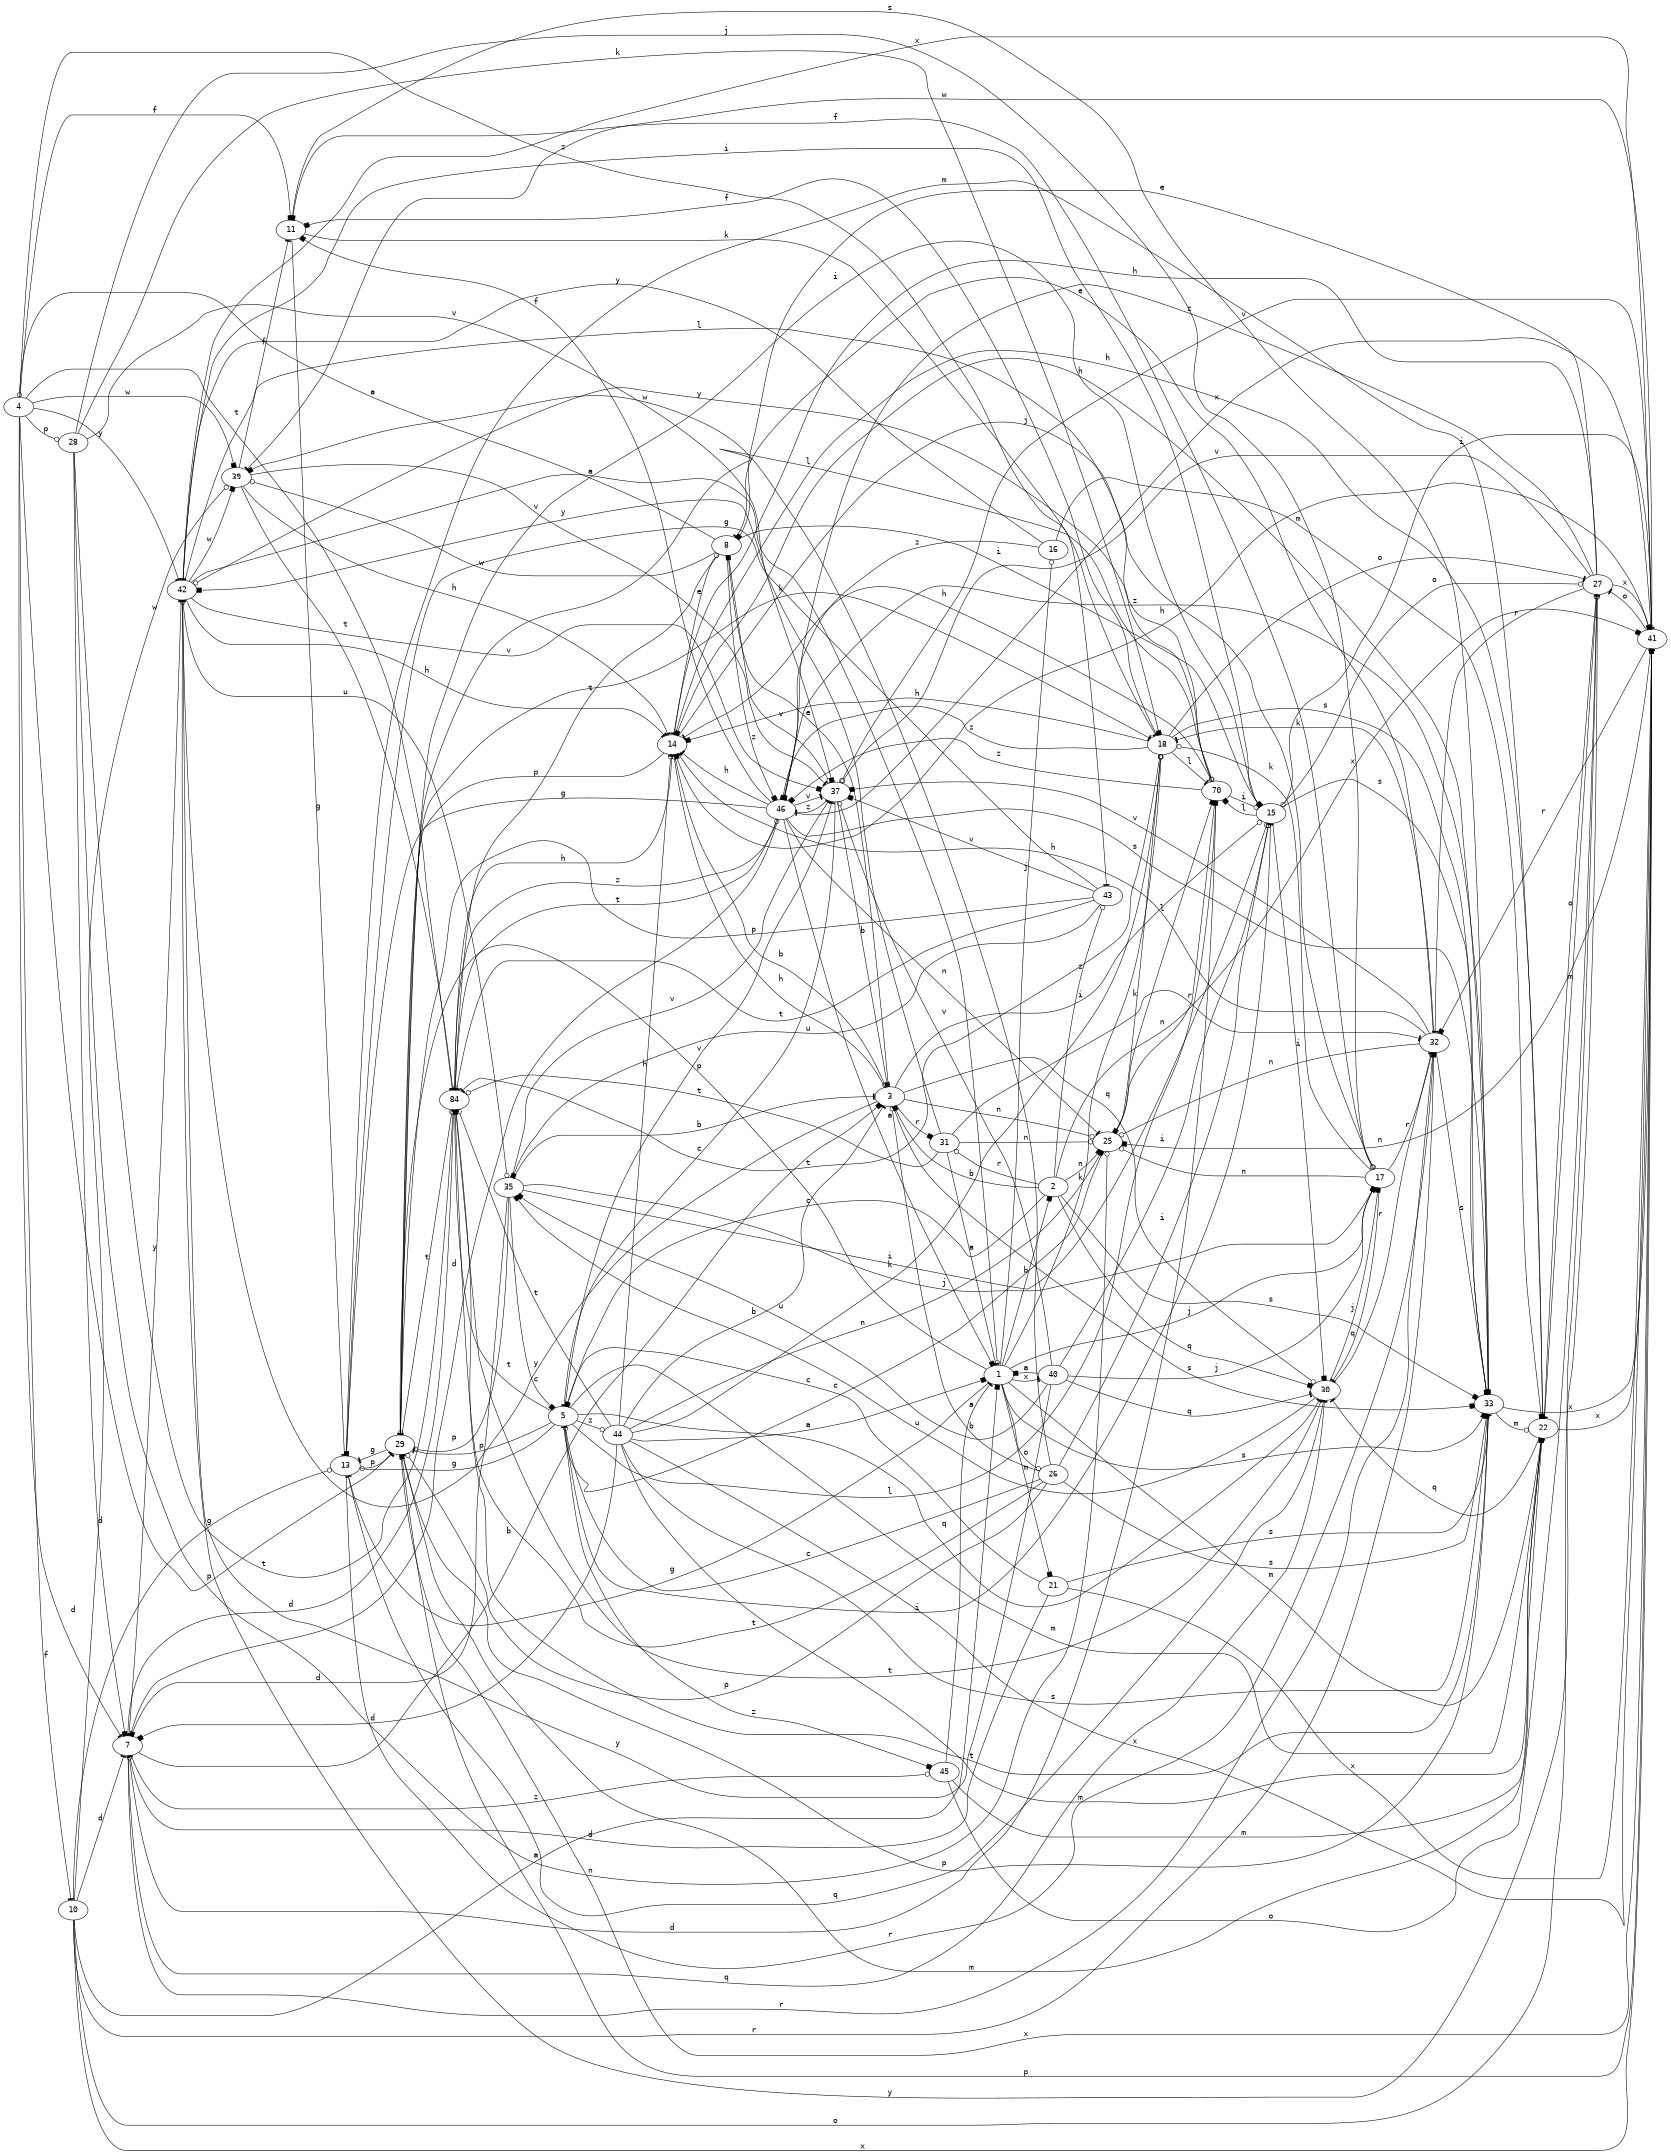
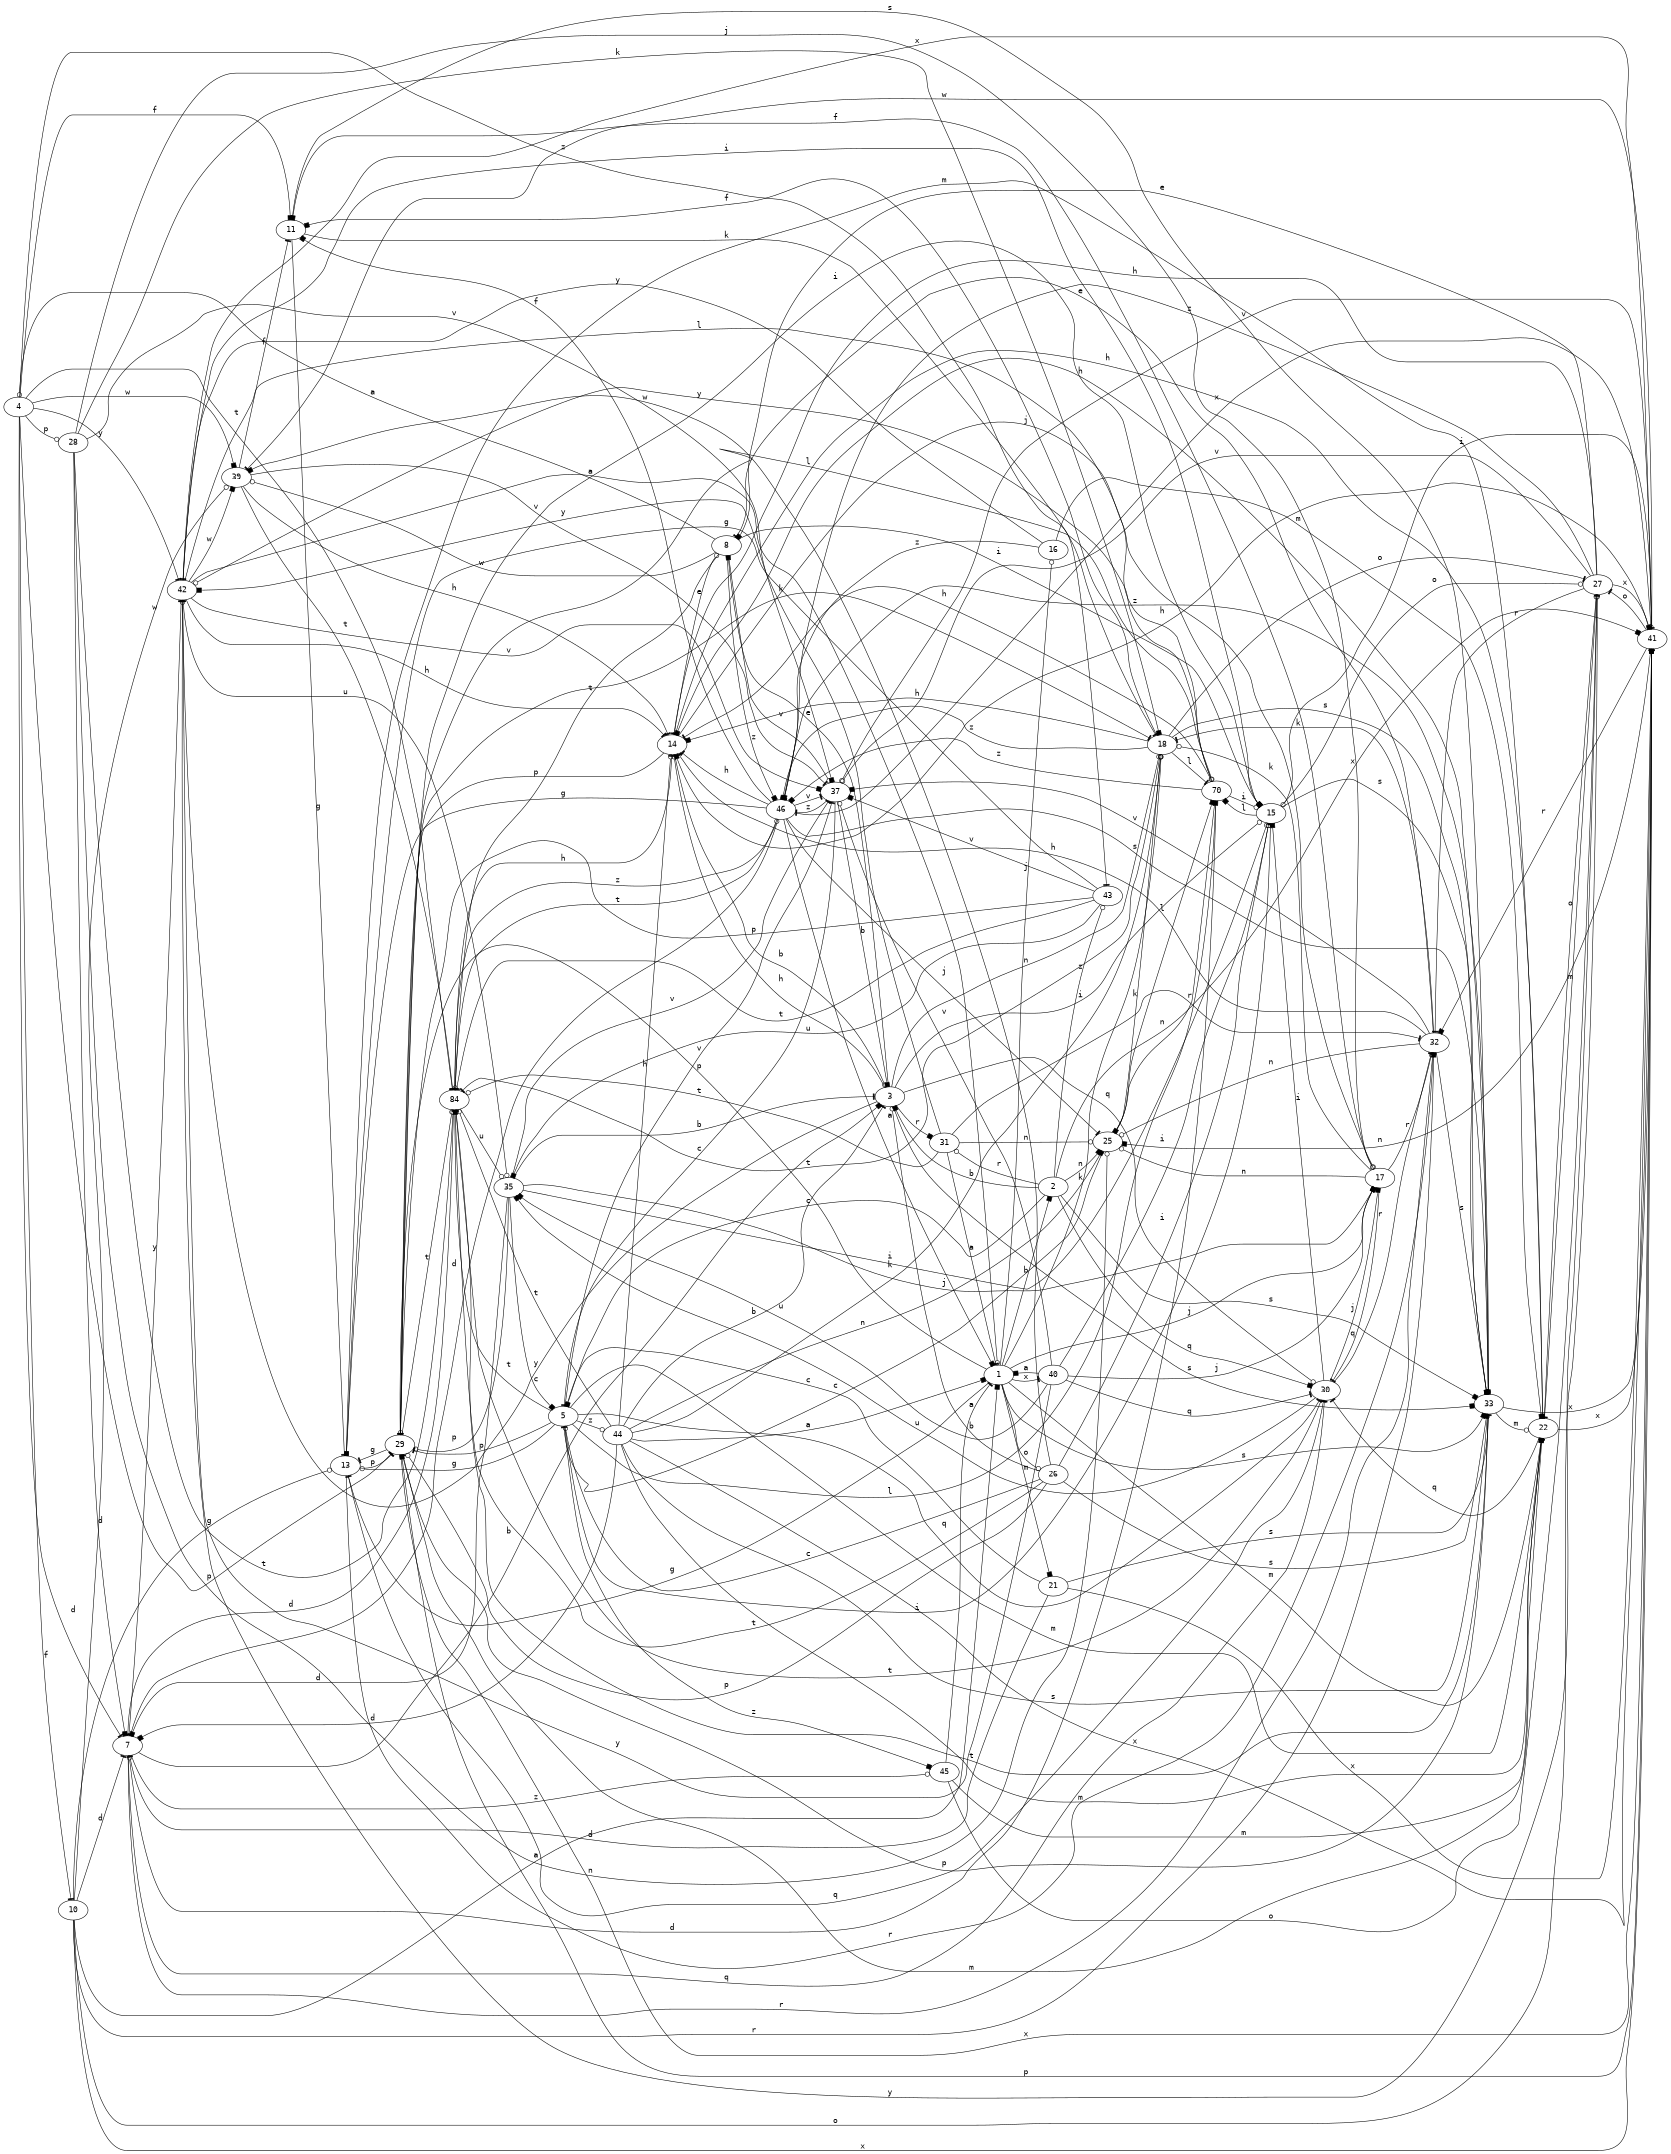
edge "46" -> "25": label "n" -> "j"
edge "15" -> "30": reversed
edge "3" -> "25": now "3" -> "18"
edge "84" -> "35": added, label "u"
